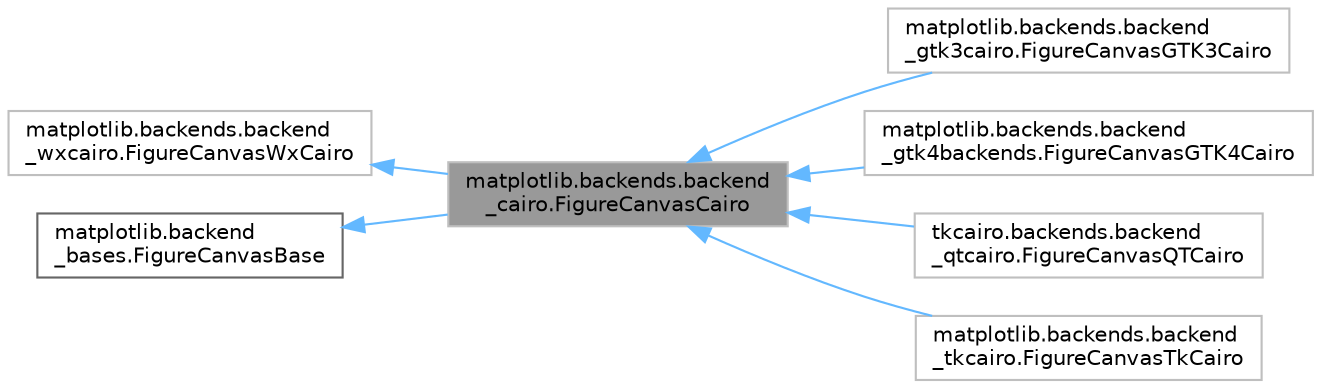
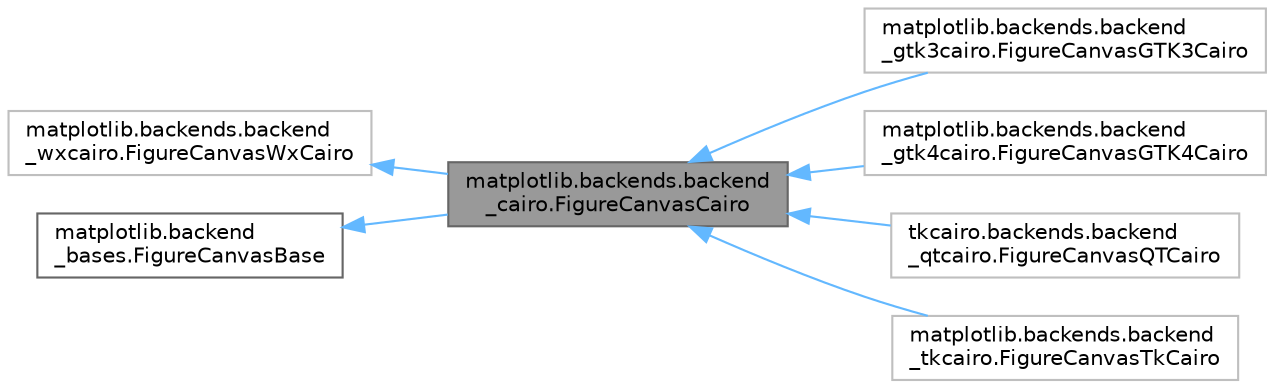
node "matplotlib.backends.backend _gtk4backends.FigureCanvasGTK4Cairo": label "matplotlib.backends.backend _gtk4backends.FigureCanvasGTK4Cairo" -> "matplotlib.backends.backend _gtk4cairo.FigureCanvasGTK4Cairo"
node "matplotlib.backends.backend _cairo.FigureCanvasCairo": color grey75 -> gray40
